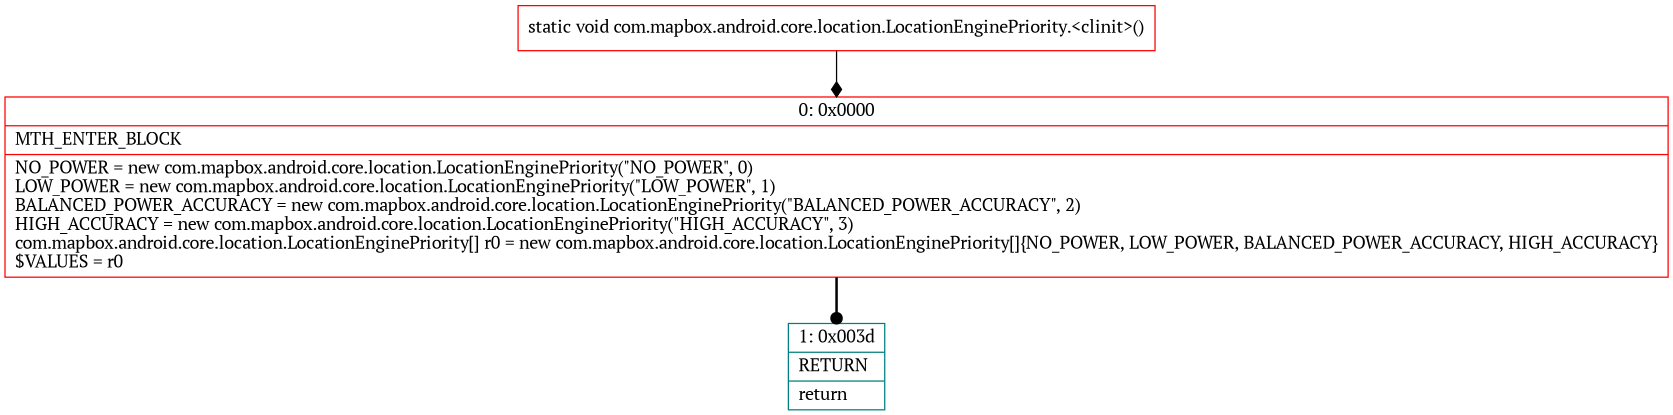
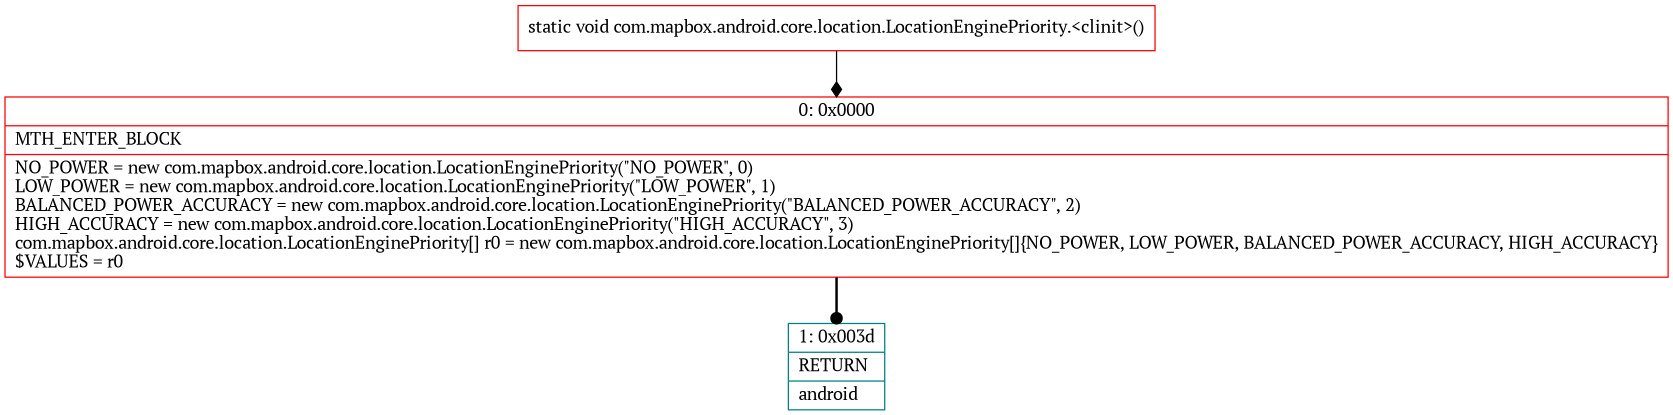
node "1: 0x003d": text "return" -> "android"
